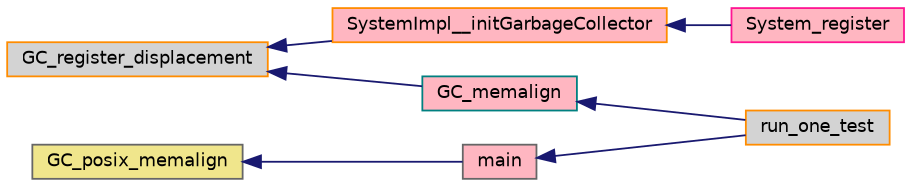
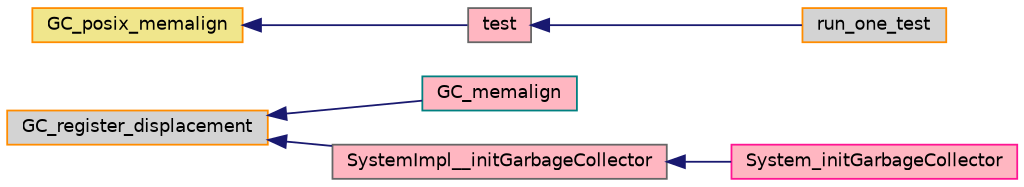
node "SystemImpl__initGarbageCollector": color darkorange -> gray40
node "System_register": label "System_register" -> "System_initGarbageCollector"
edge "run_one_test" -> "GC_memalign": removed
node "GC_posix_memalign": color gray40 -> darkorange
node "main": label "main" -> "test"
